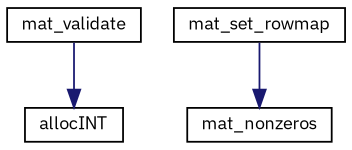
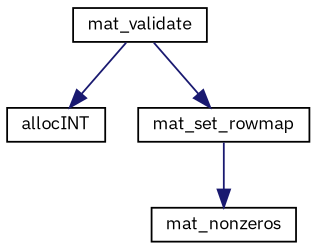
edge "mat_validate" -> "mat_set_rowmap": added
